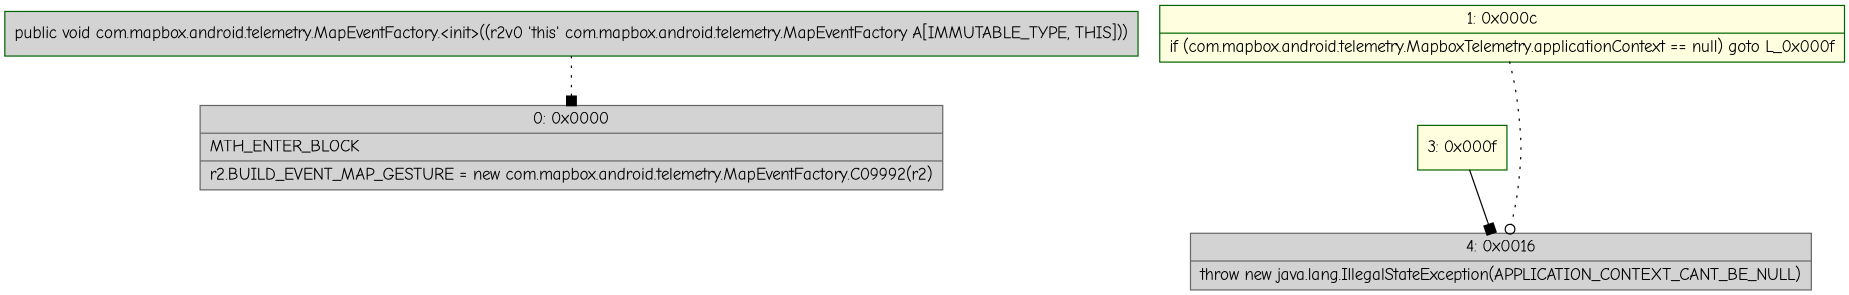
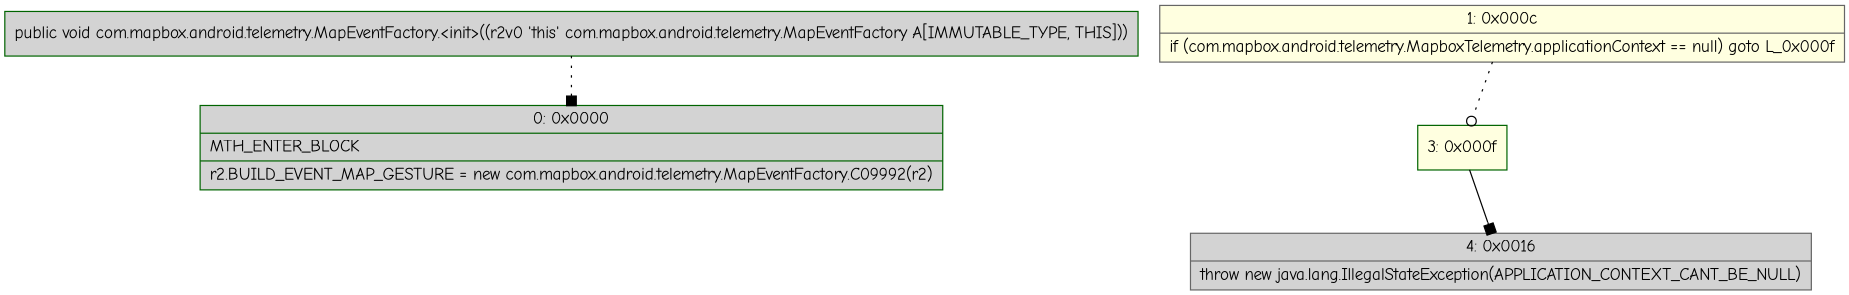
node "1: 0x000c": color darkgreen -> gray40
edge "1: 0x000c" -> "4: 0x0016": now "1: 0x000c" -> "3: 0x000f"
node "0: 0x0000": color gray40 -> darkgreen
